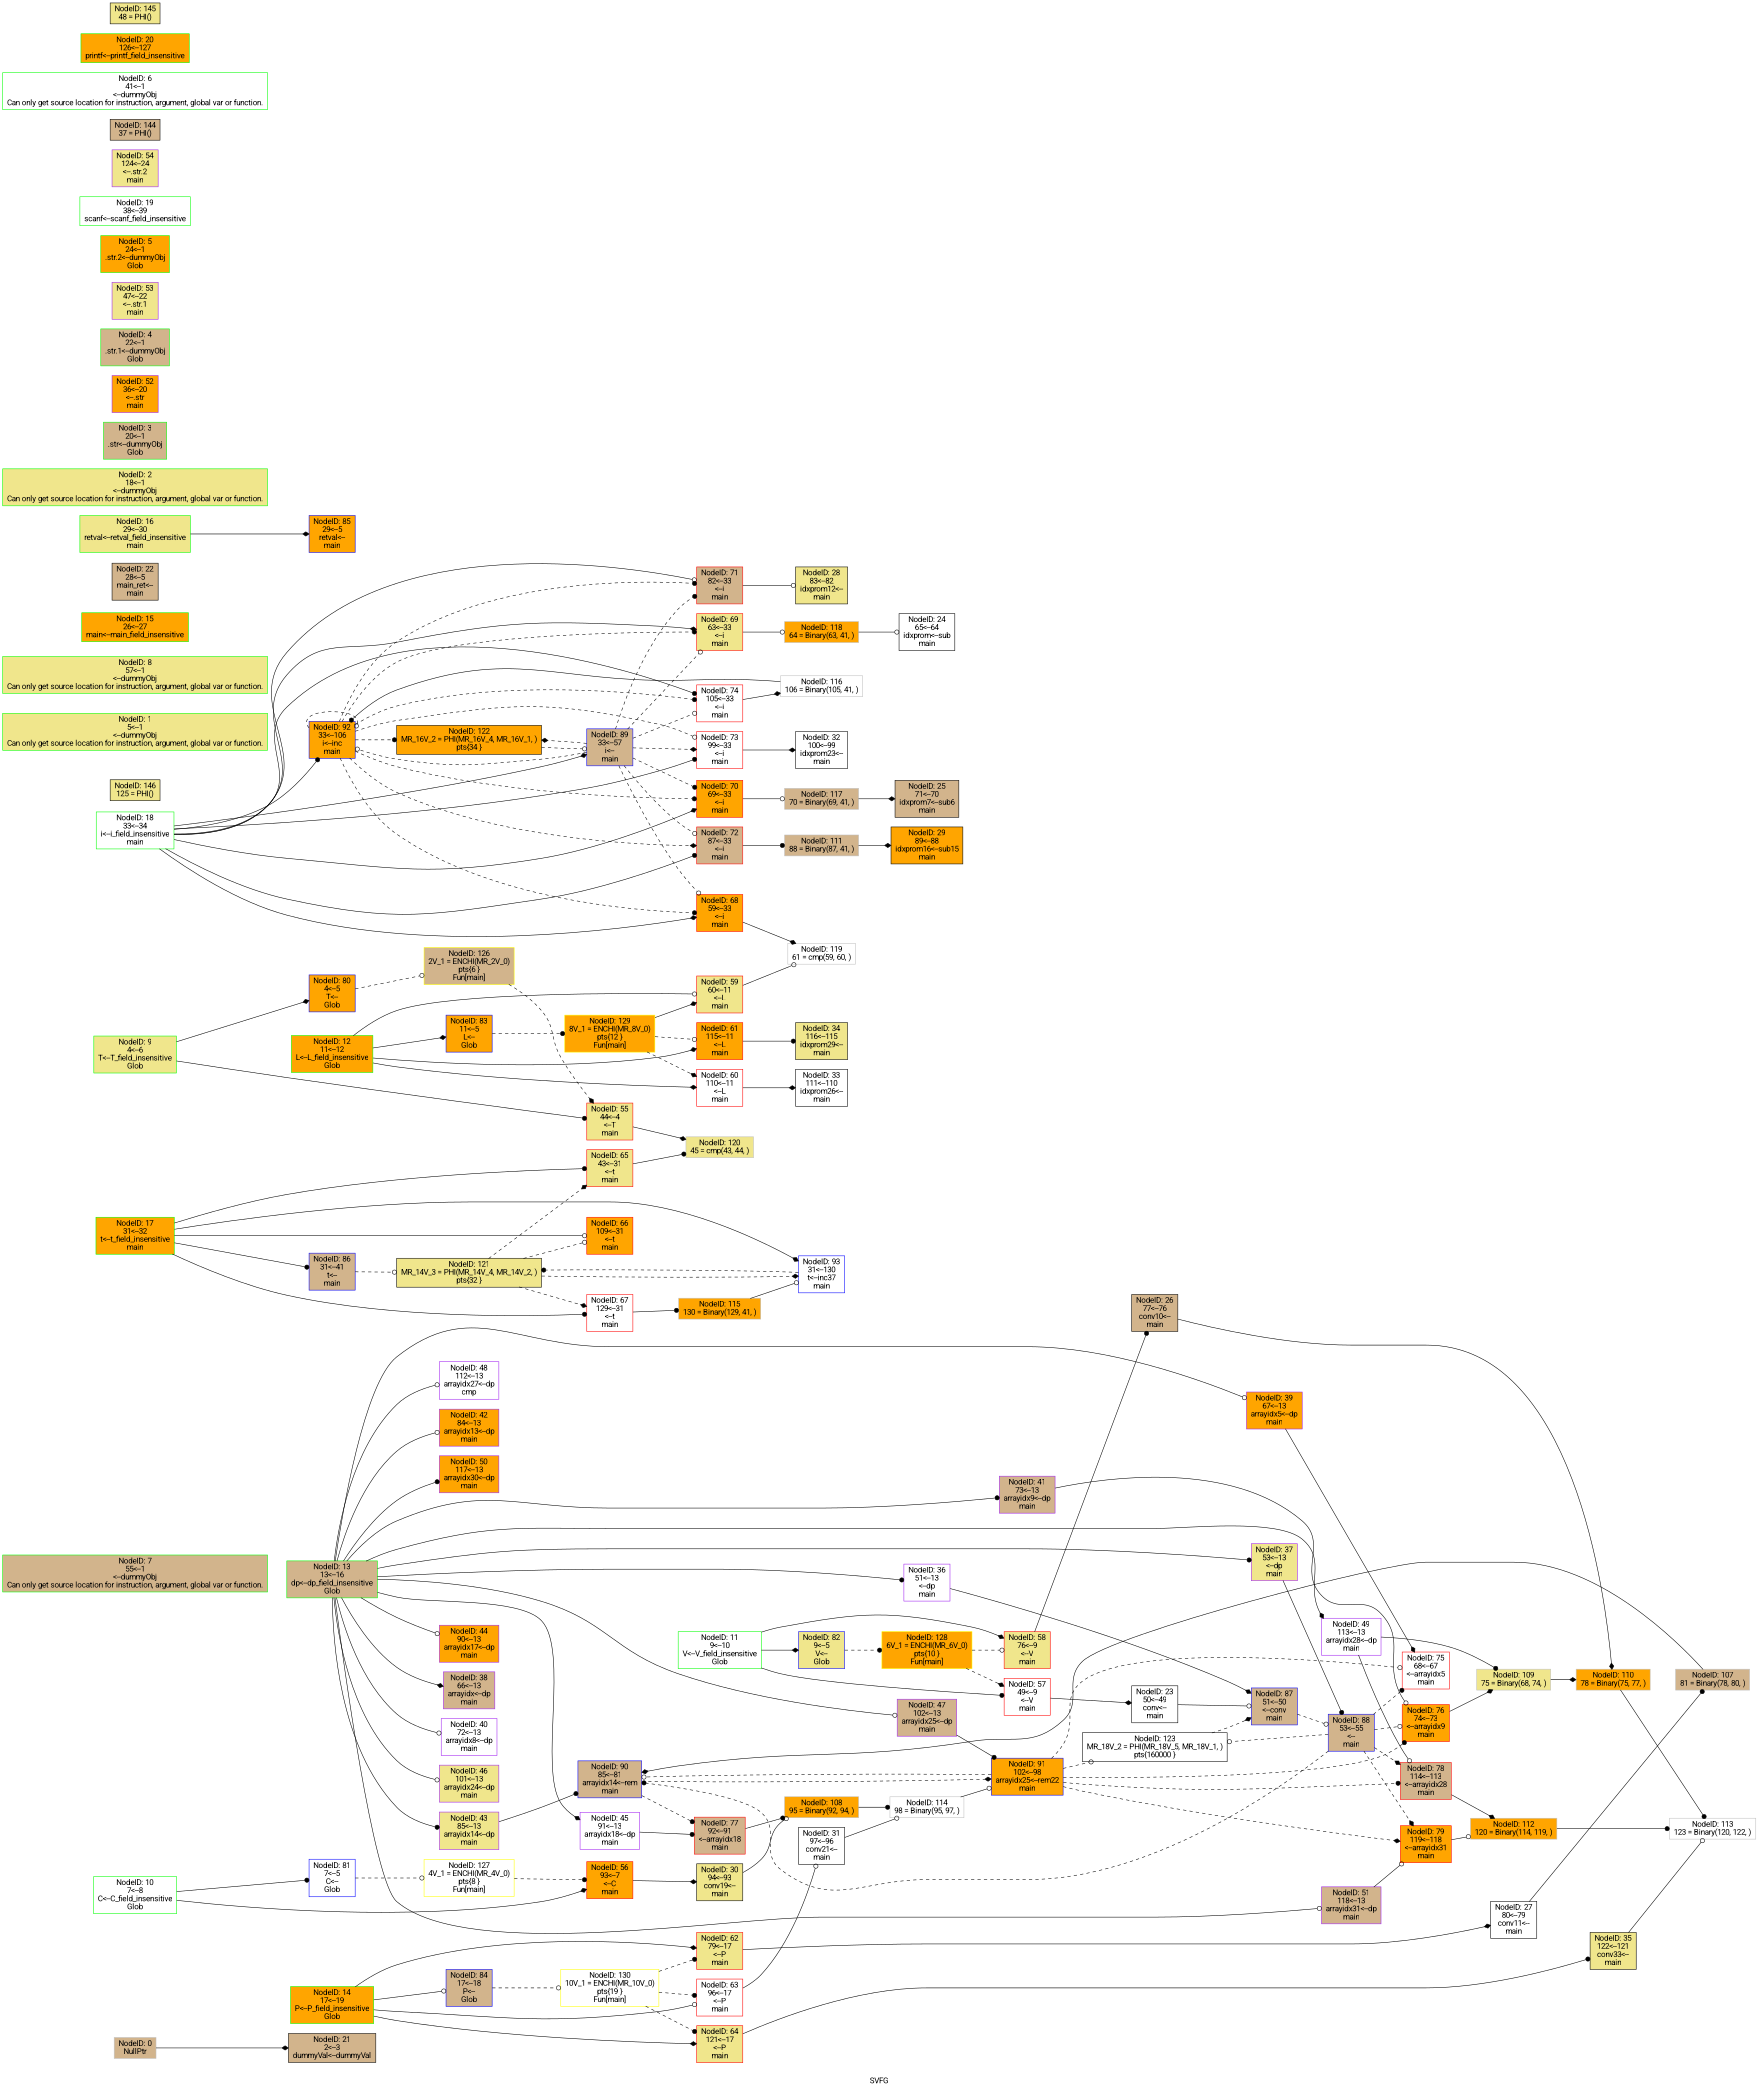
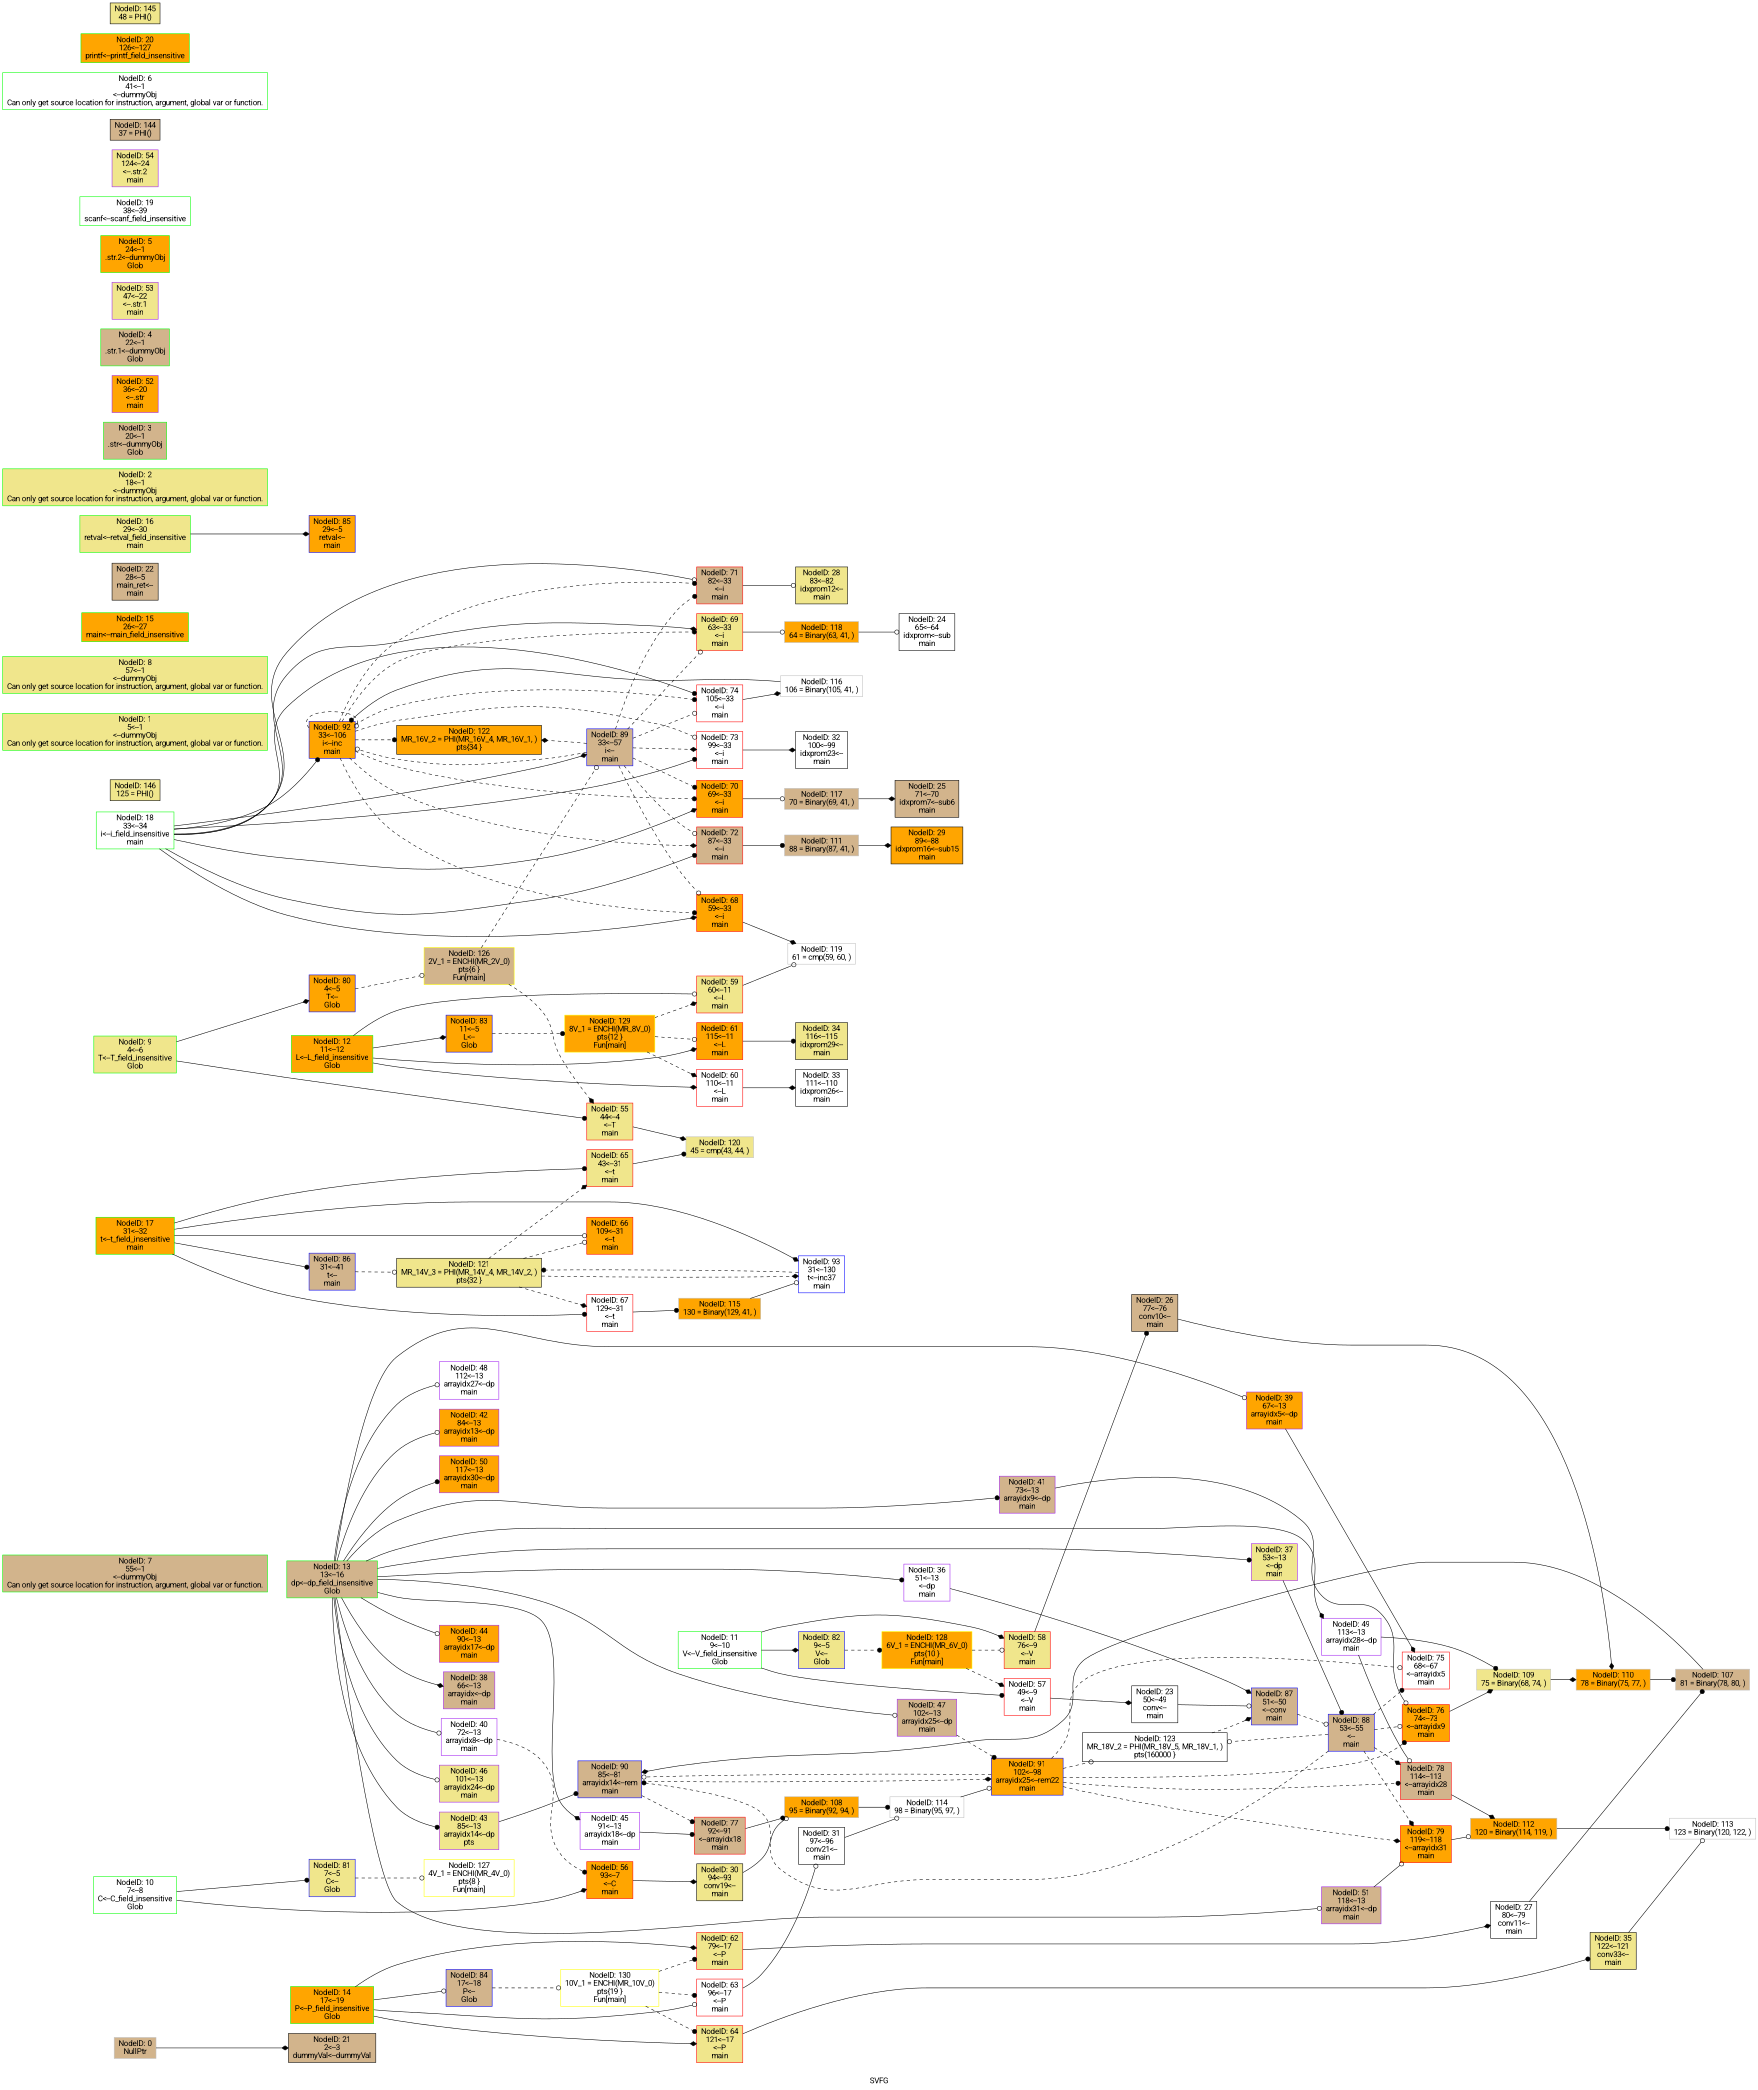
edge "NodeID: 122" -> "NodeID: 89": now "NodeID: 126" -> "NodeID: 89"
edge "NodeID: 129" -> "NodeID: 59": style solid -> dashed
node "NodeID: 48": text "cmp" -> "main"
edge "NodeID: 47" -> "NodeID: 91": style solid -> dashed
edge "NodeID: 110" -> "NodeID: 113": now "NodeID: 110" -> "NodeID: 107"
node "NodeID: 43": text "main" -> "pts"
node "NodeID: 81": fillcolor white -> khaki
edge "NodeID: 127" -> "NodeID: 56": now "NodeID: 40" -> "NodeID: 56"
